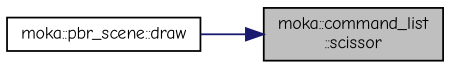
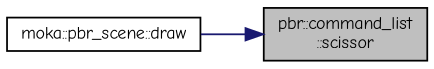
node "moka::command_list ::scissor": label "moka::command_list ::scissor" -> "pbr::command_list ::scissor"
